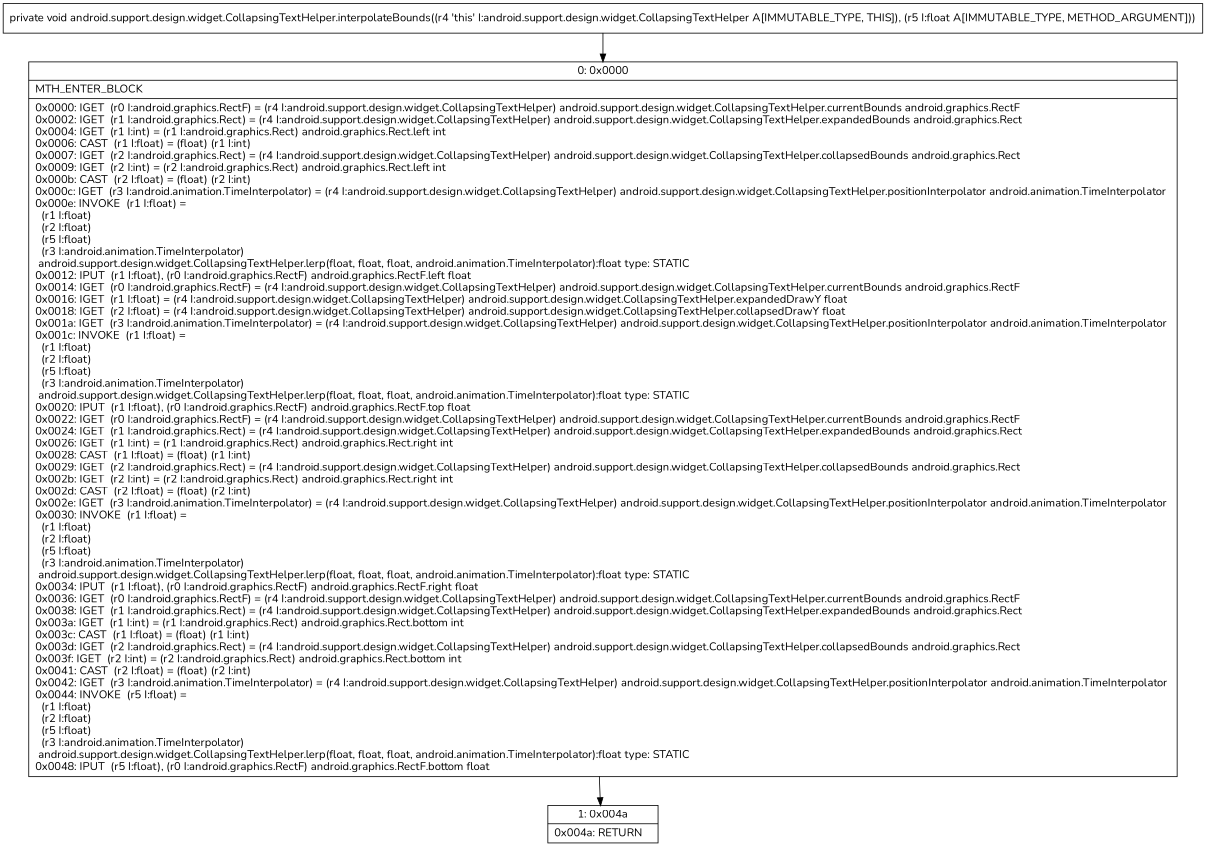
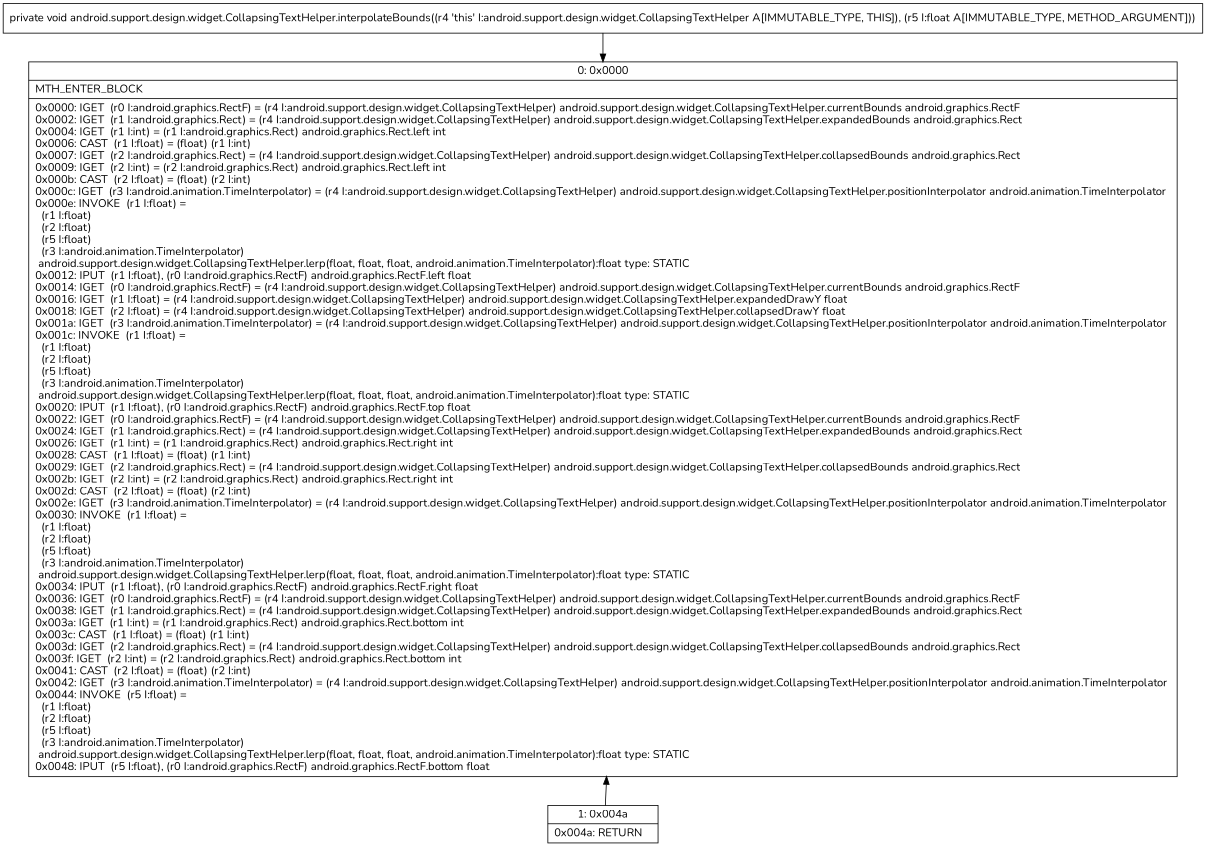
edge "0: 0x0000" -> "1: 0x004a": reversed
